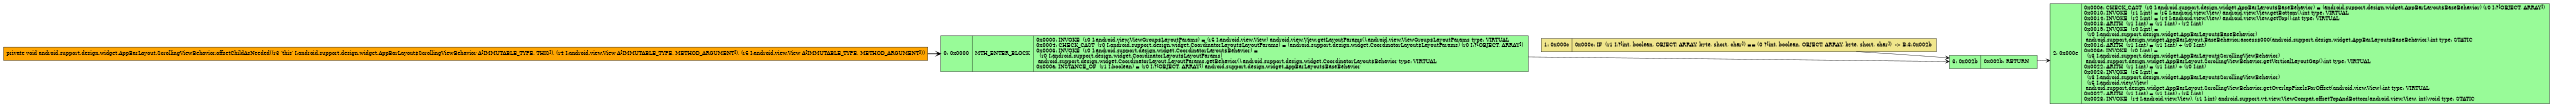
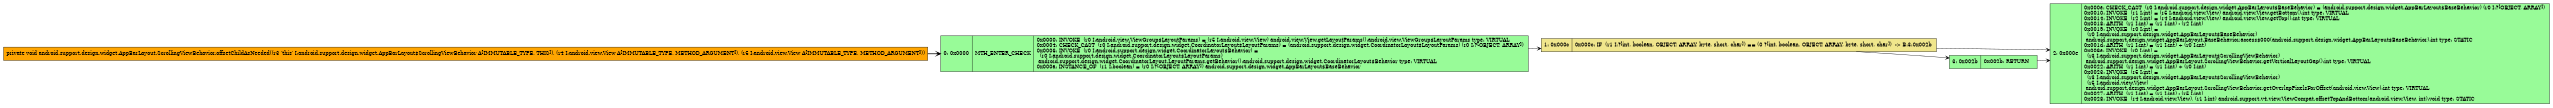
edge "1: 0x000c" -> "2: 0x000e": added
node "0: 0x0000": text "MTH_ENTER_BLOCK" -> "MTH_ENTER_CHECK"
edge "0: 0x0000" -> "3: 0x002b": now "0: 0x0000" -> "1: 0x000c"
